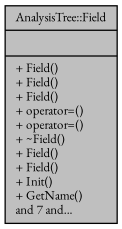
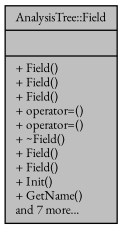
node "AnalysisTree::Field": text "and 7 and..." -> "and 7 more..."
